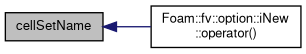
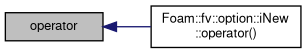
node "cellSetName": label "cellSetName" -> "operator"
